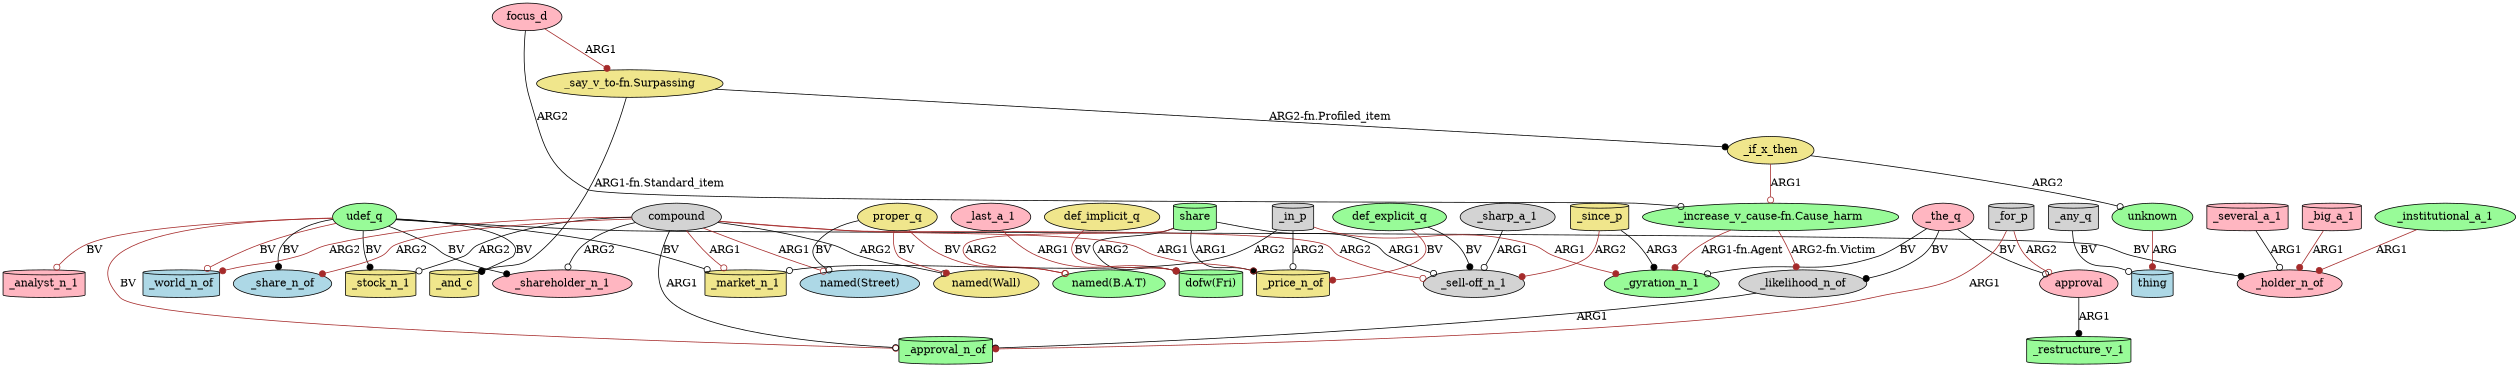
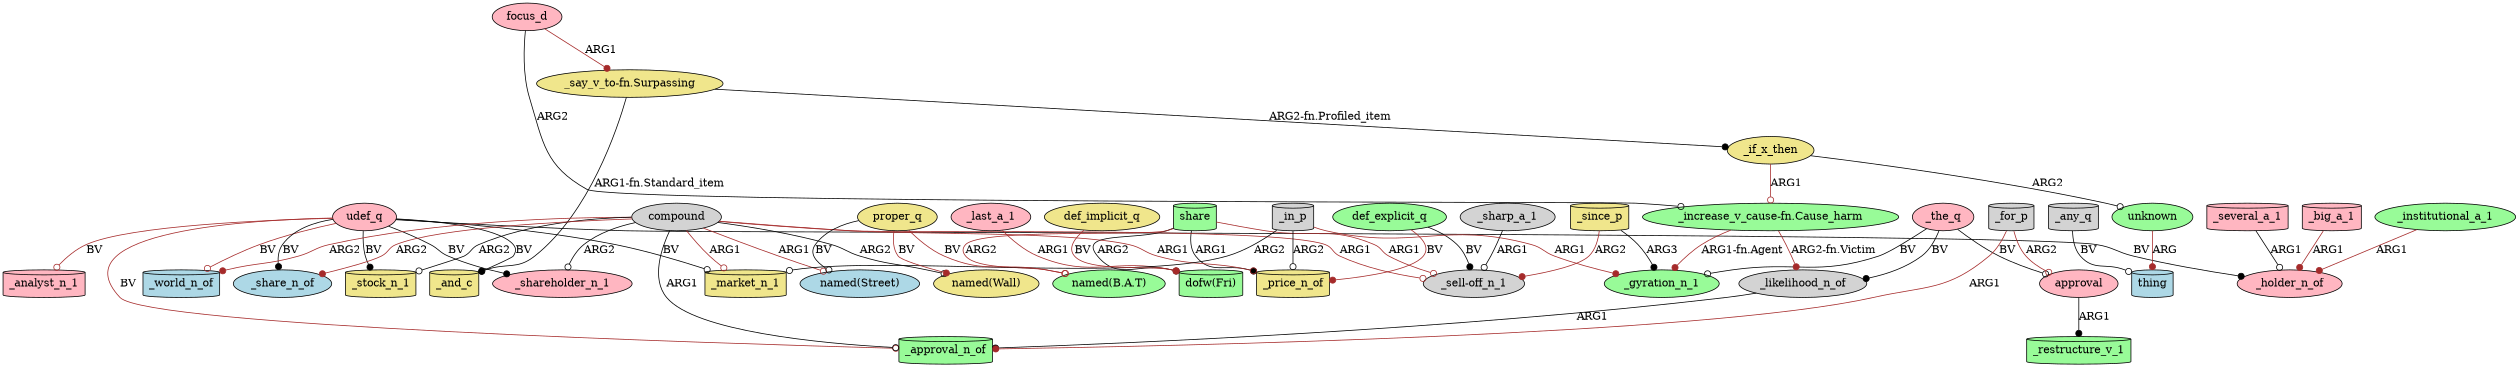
node "udef_q": fillcolor palegreen -> lightpink
edge "share" -> "_sell-off_n_1": color black -> brown
edge "compound" -> "_sell-off_n_1": label "ARG2" -> "ARG1"
